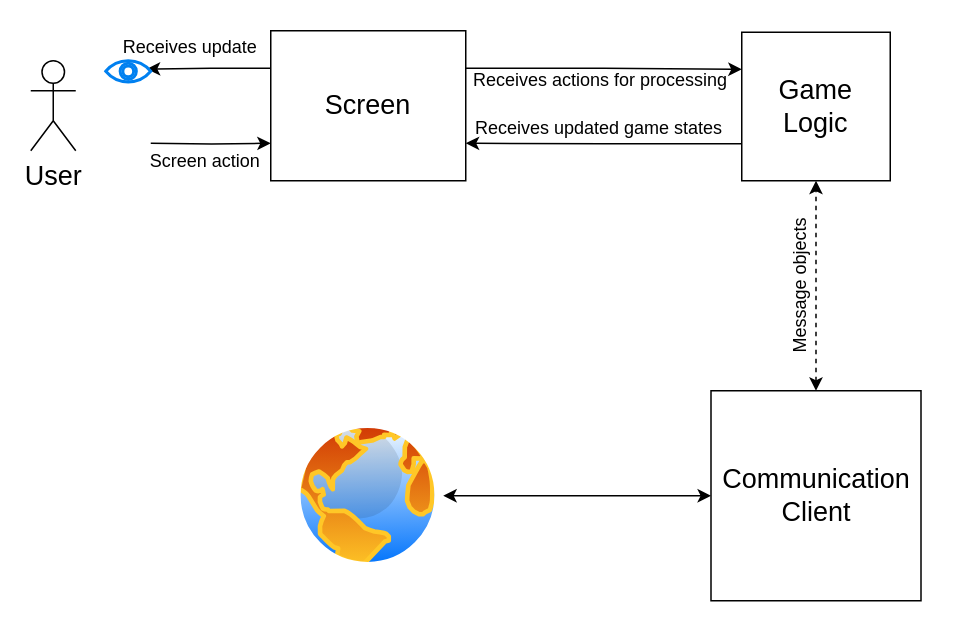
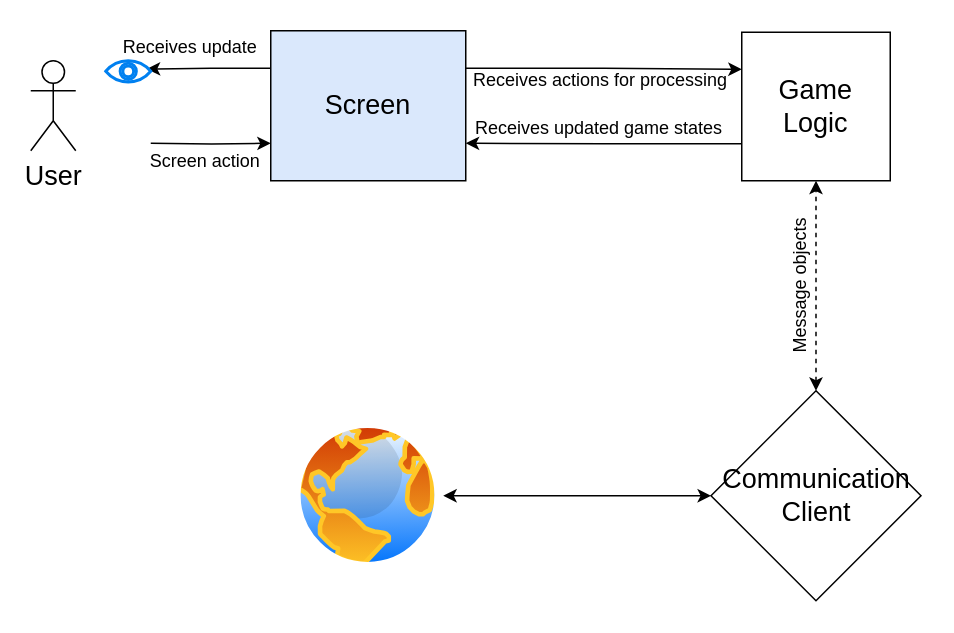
node "Screen": fillcolor #ffffff -> #dae8fc
node "Communication Client": shape rectangle -> diamond
